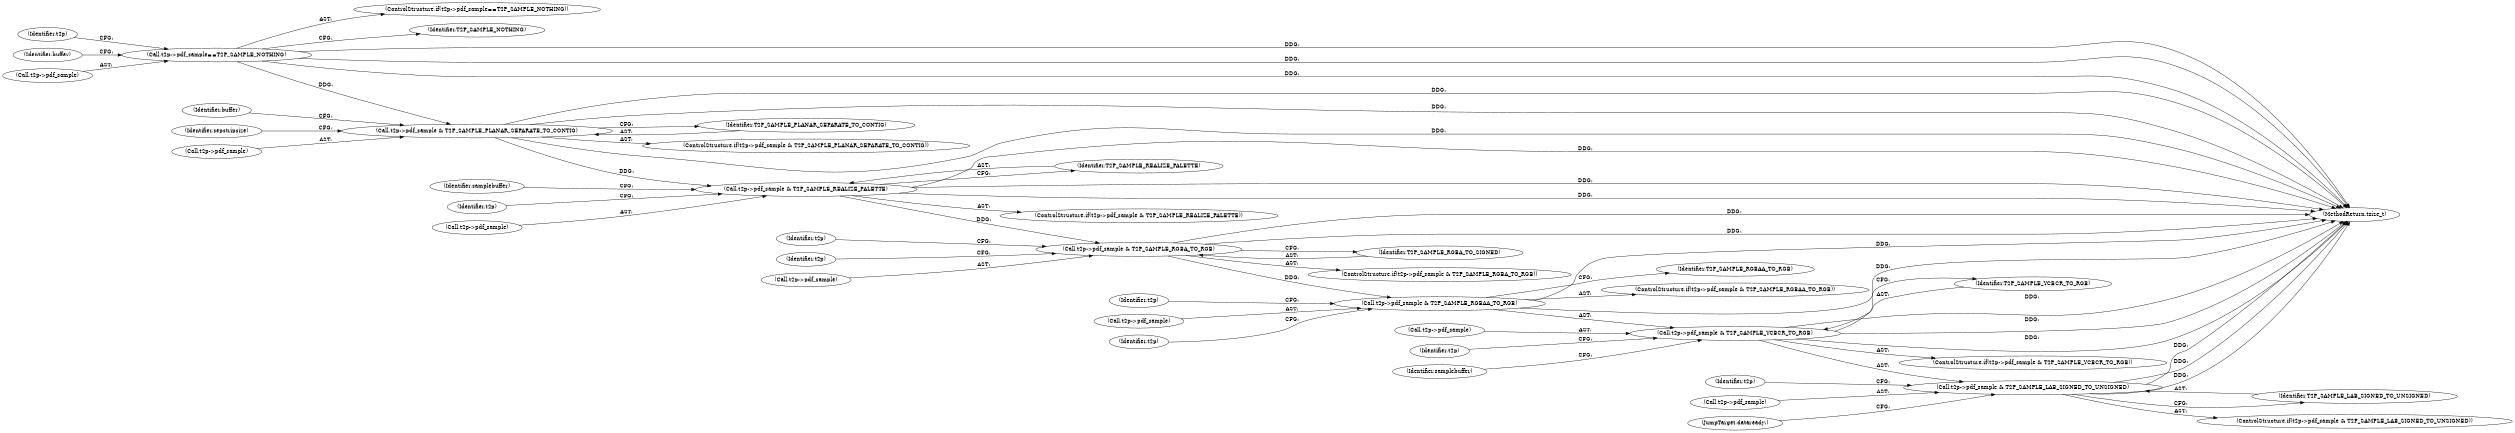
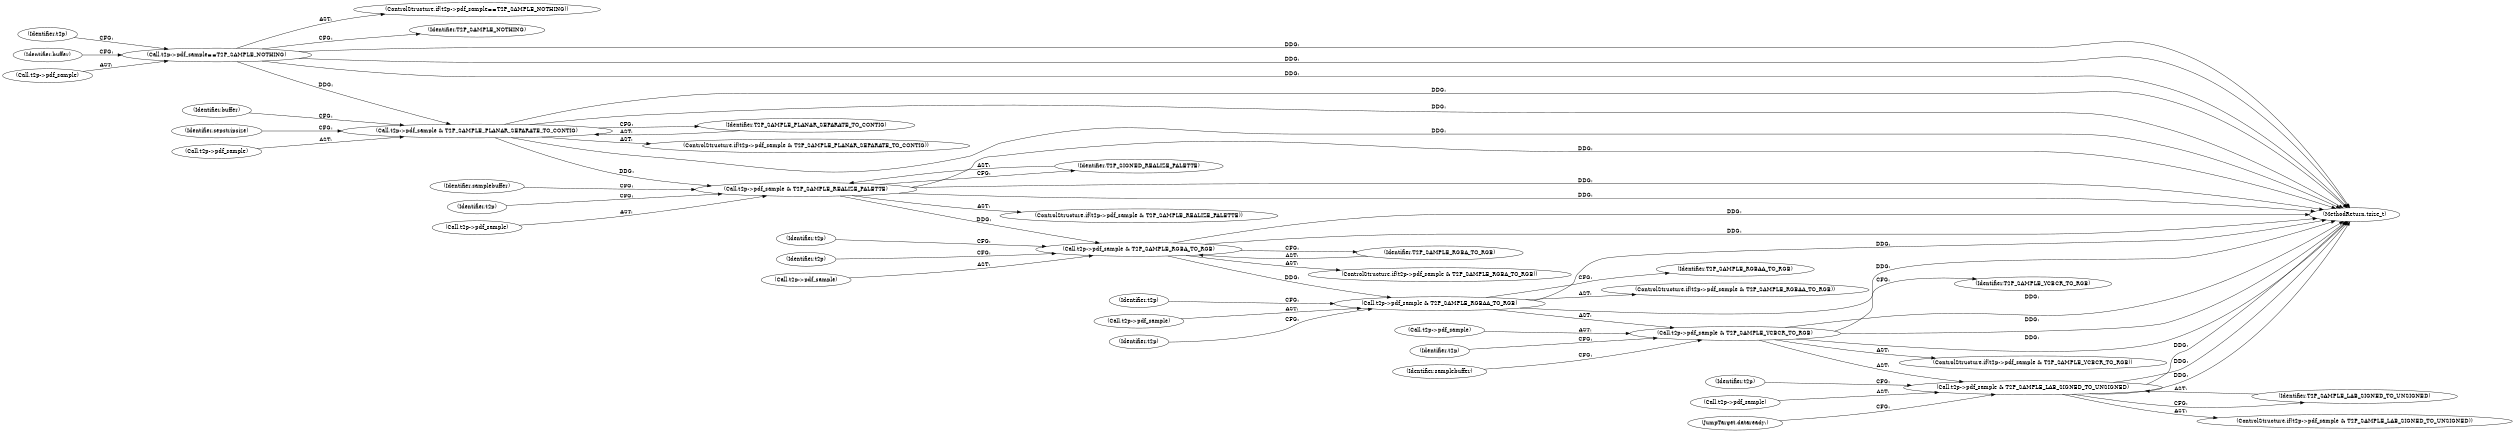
node "(Identifier,T2P_SAMPLE_REALIZE_PALETTE)": label "(Identifier,T2P_SAMPLE_REALIZE_PALETTE)" -> "(Identifier,T2P_SIGNED_REALIZE_PALETTE)"
node "(Identifier,T2P_SAMPLE_RGBA_TO_SIGNED)": label "(Identifier,T2P_SAMPLE_RGBA_TO_SIGNED)" -> "(Identifier,T2P_SAMPLE_RGBA_TO_RGB)"
edge "(Identifier,T2P_SAMPLE_YCBCR_TO_RGB)" -> "(Call,t2p->pdf_sample & T2P_SAMPLE_YCBCR_TO_RGB)": removed, label "AST:"
